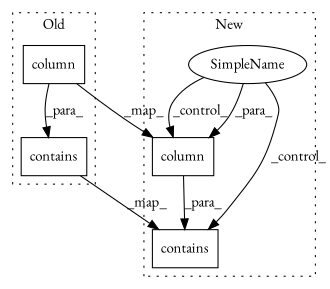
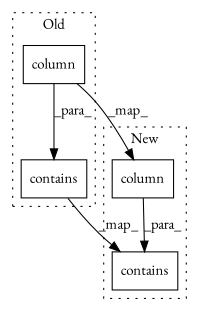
node "SimpleName": removed
